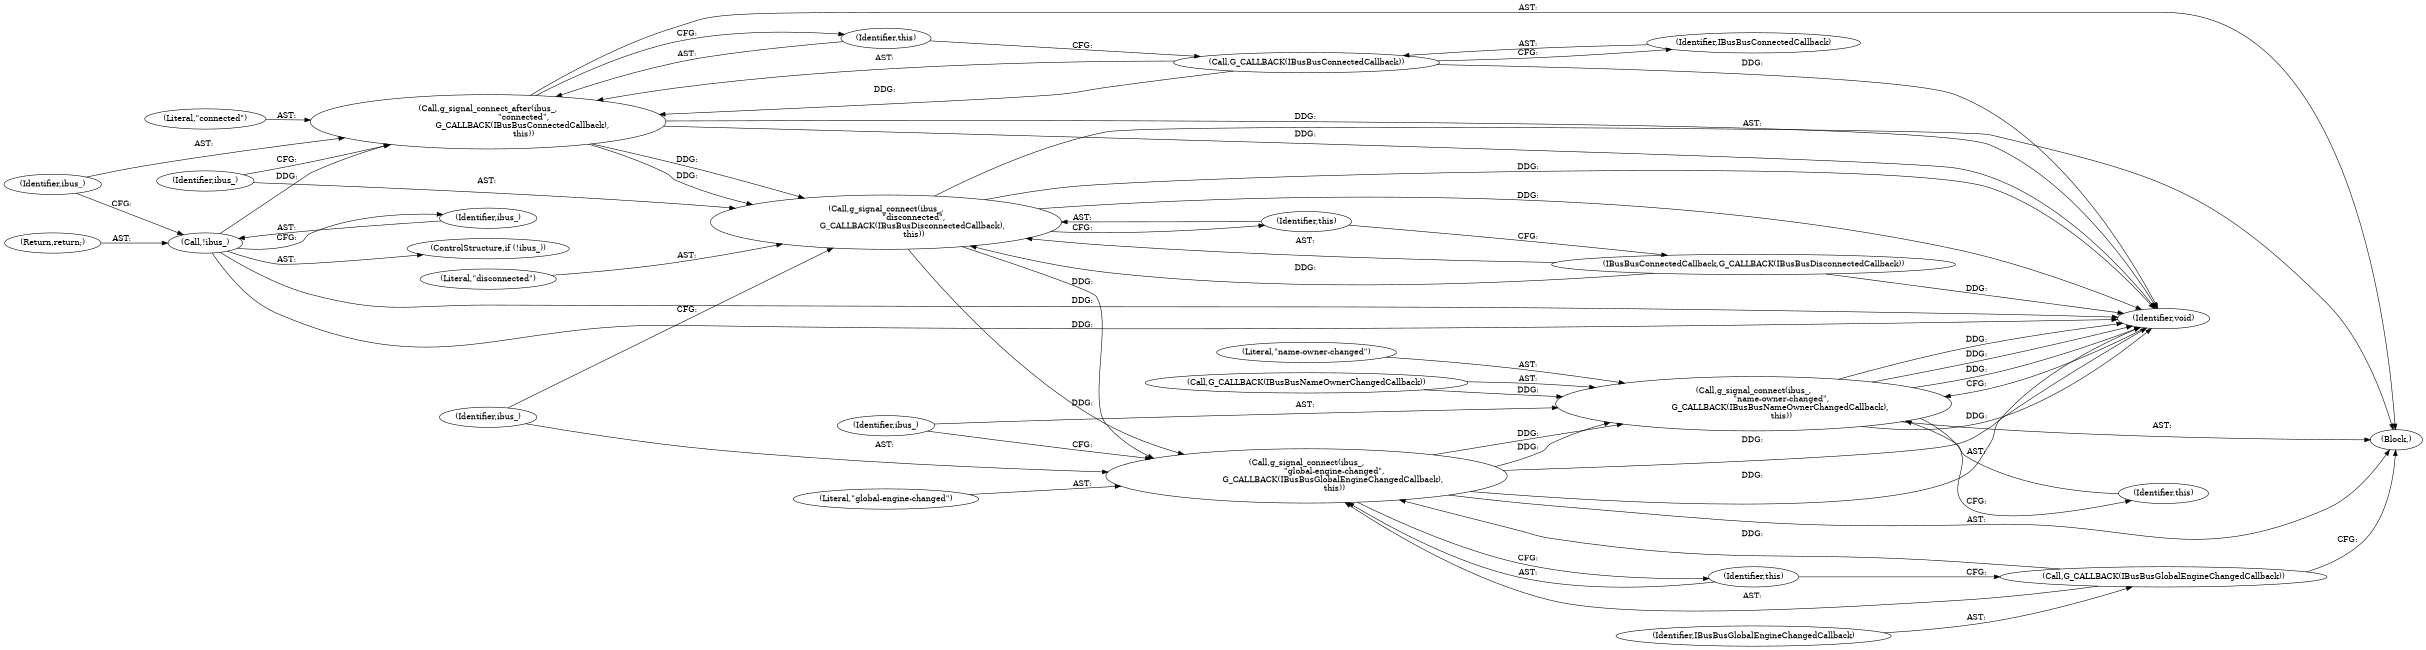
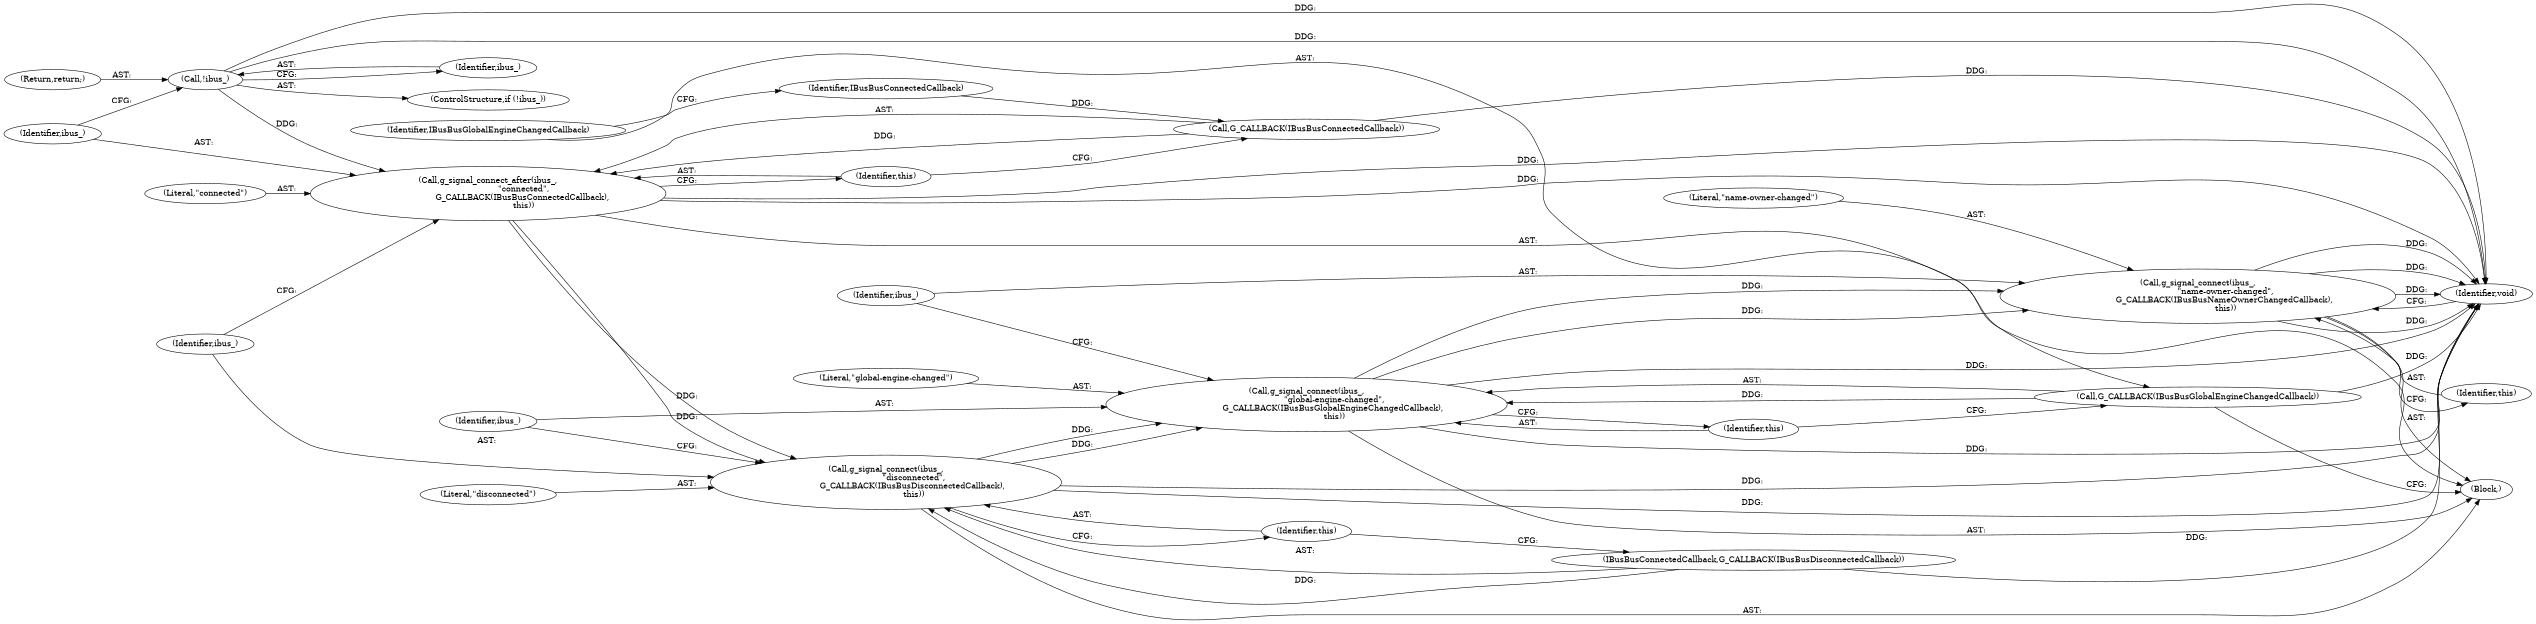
edge "(Identifier,IBusBusConnectedCallback)" -> "(Call,G_CALLBACK(IBusBusConnectedCallback))": label "AST: " -> "DDG: "
edge "(Call,G_CALLBACK(IBusBusConnectedCallback))" -> "(Identifier,IBusBusConnectedCallback)": now "(Identifier,IBusBusGlobalEngineChangedCallback)" -> "(Identifier,IBusBusConnectedCallback)"
edge "(Call,G_CALLBACK(IBusBusGlobalEngineChangedCallback))" -> "(Identifier,void)": added, label "DDG:"
node "(Call,G_CALLBACK(IBusBusNameOwnerChangedCallback))": removed
